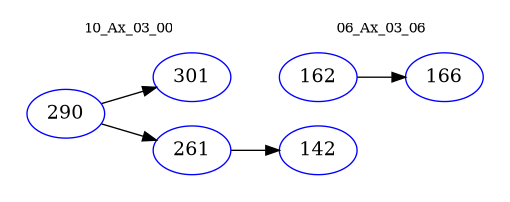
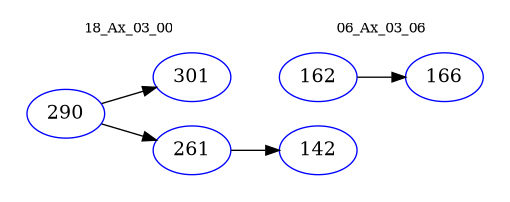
cluster "10_Ax_03_00": label "10_Ax_03_00" -> "18_Ax_03_00"
